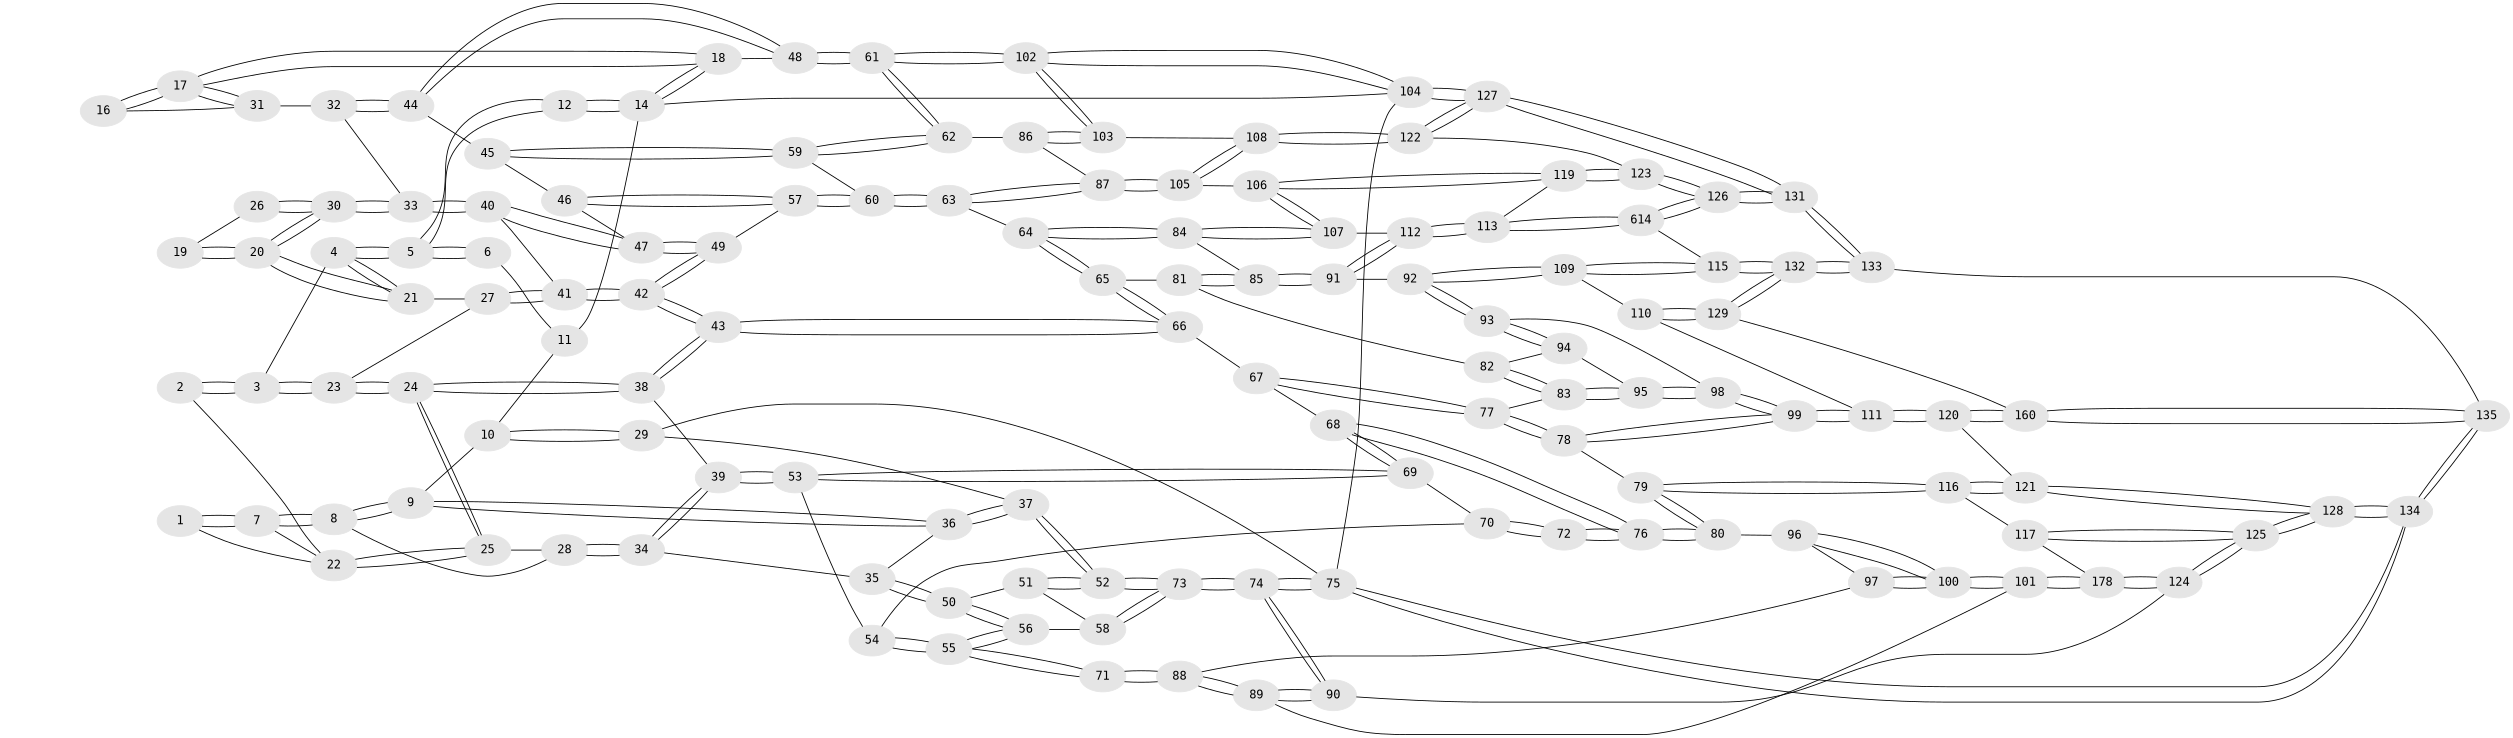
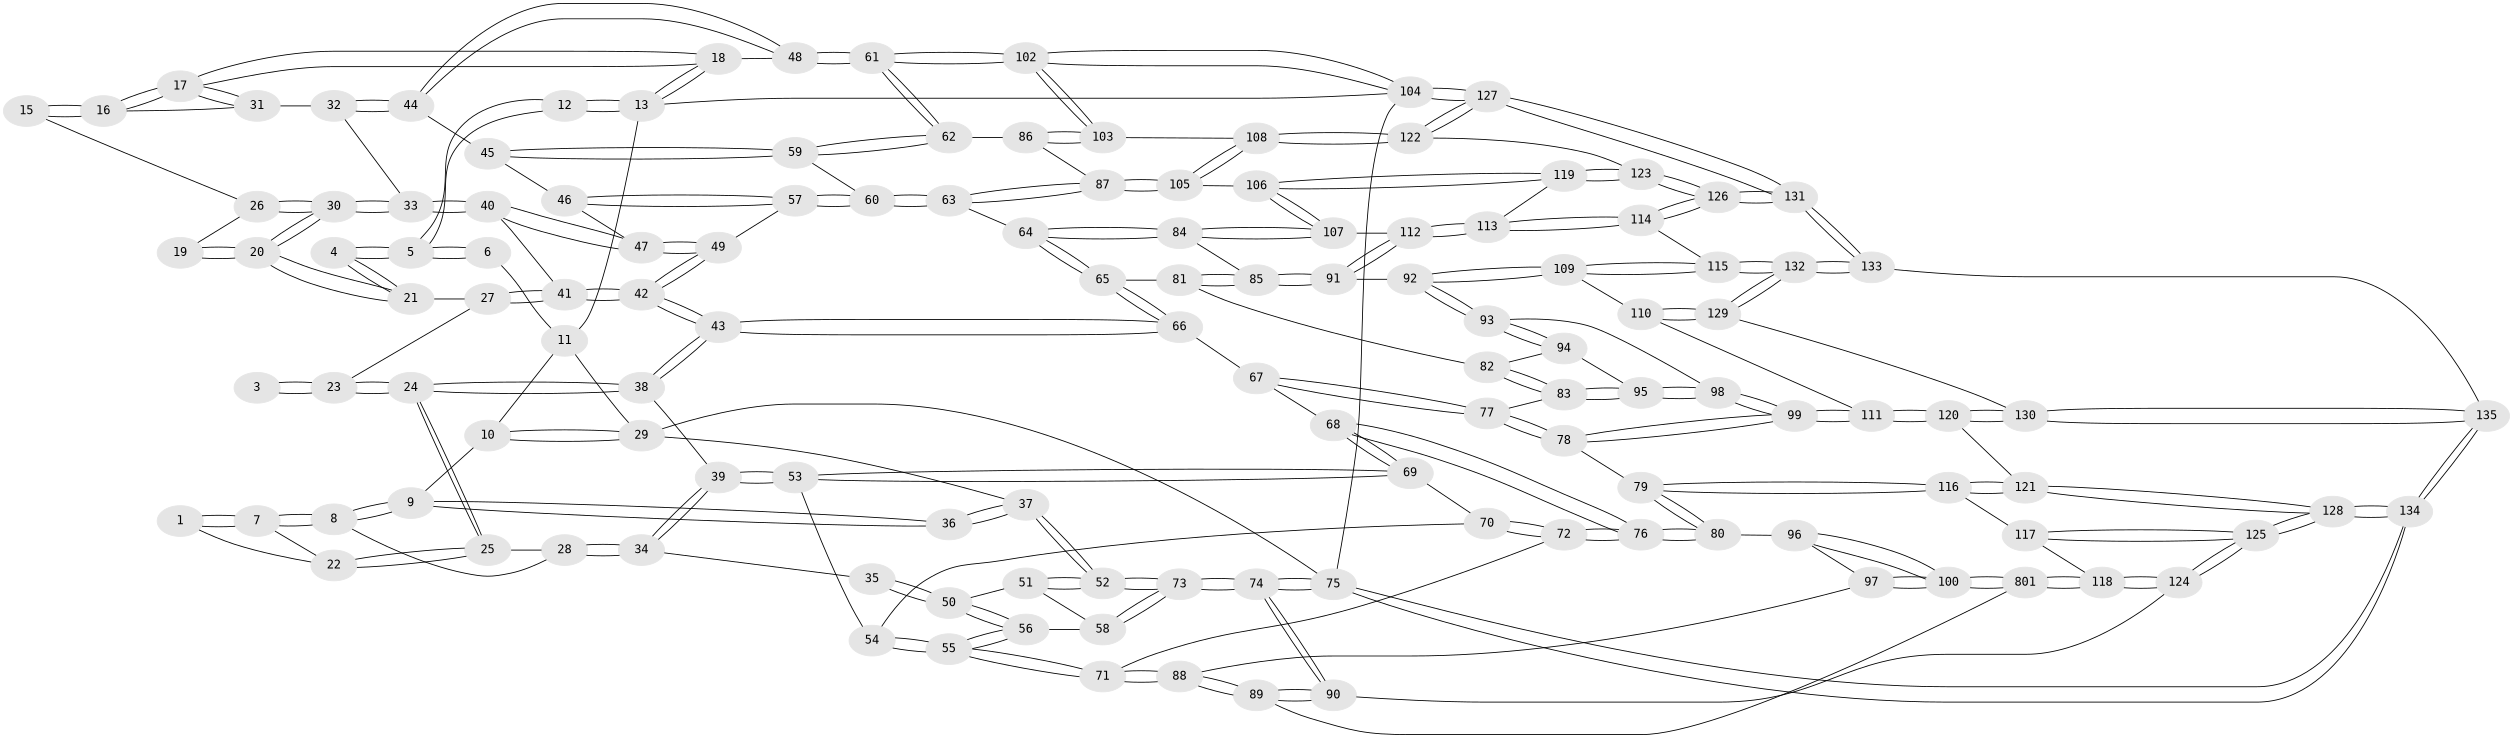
node "14": label "14" -> "13"
node "15": added
node "614": label "614" -> "114"
edge "4" -- "3": removed
node "2": removed
edge "11" -- "29": added
node "160": label "160" -> "130"
edge "36" -- "35": removed
node "101": label "101" -> "801"
node "178": label "178" -> "118"
edge "72" -- "71": added
